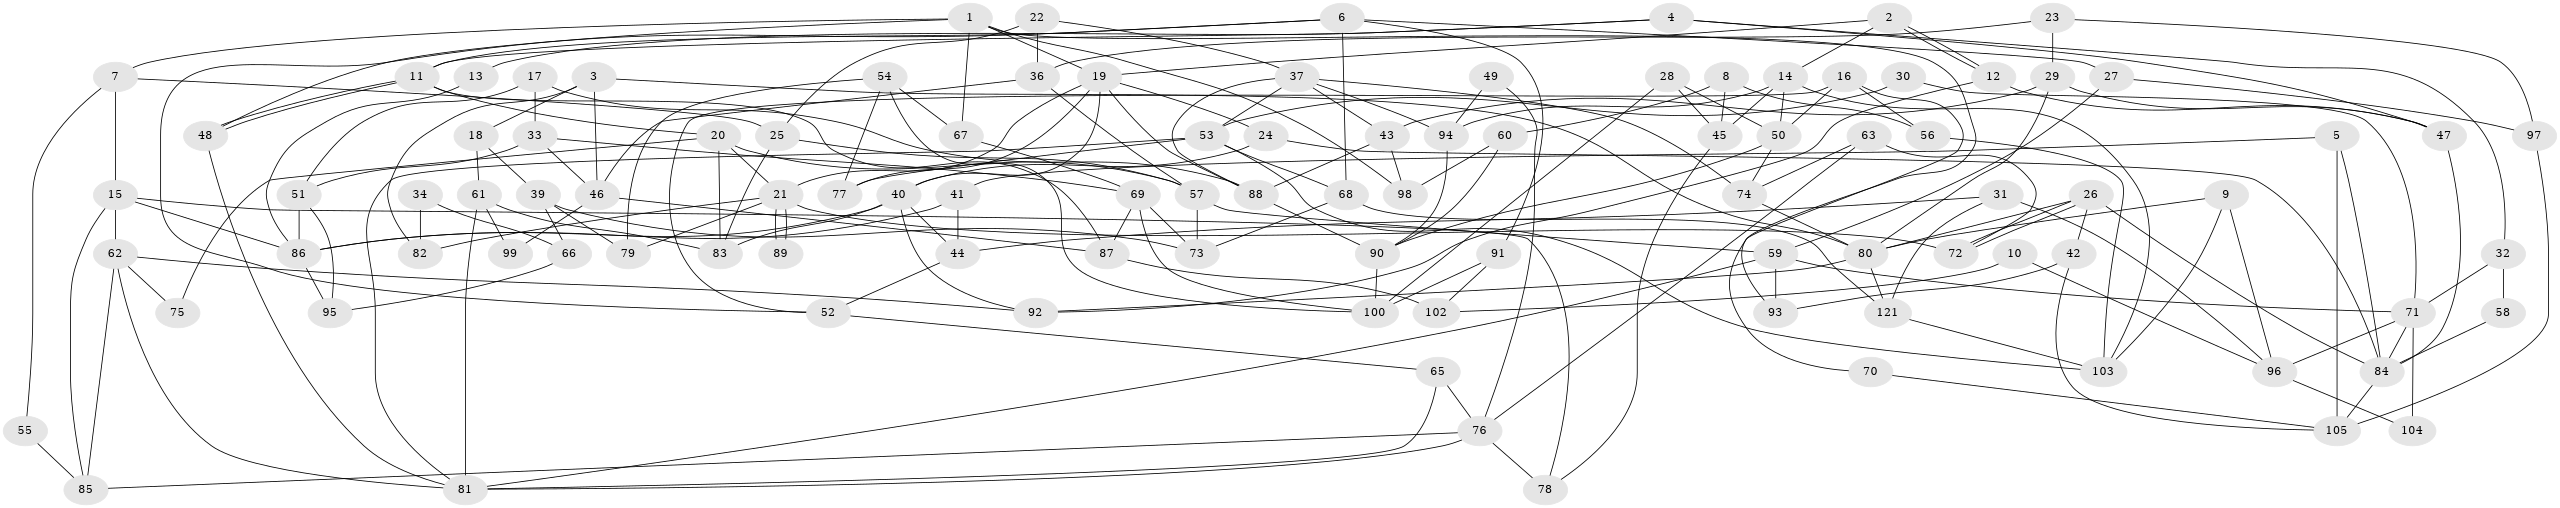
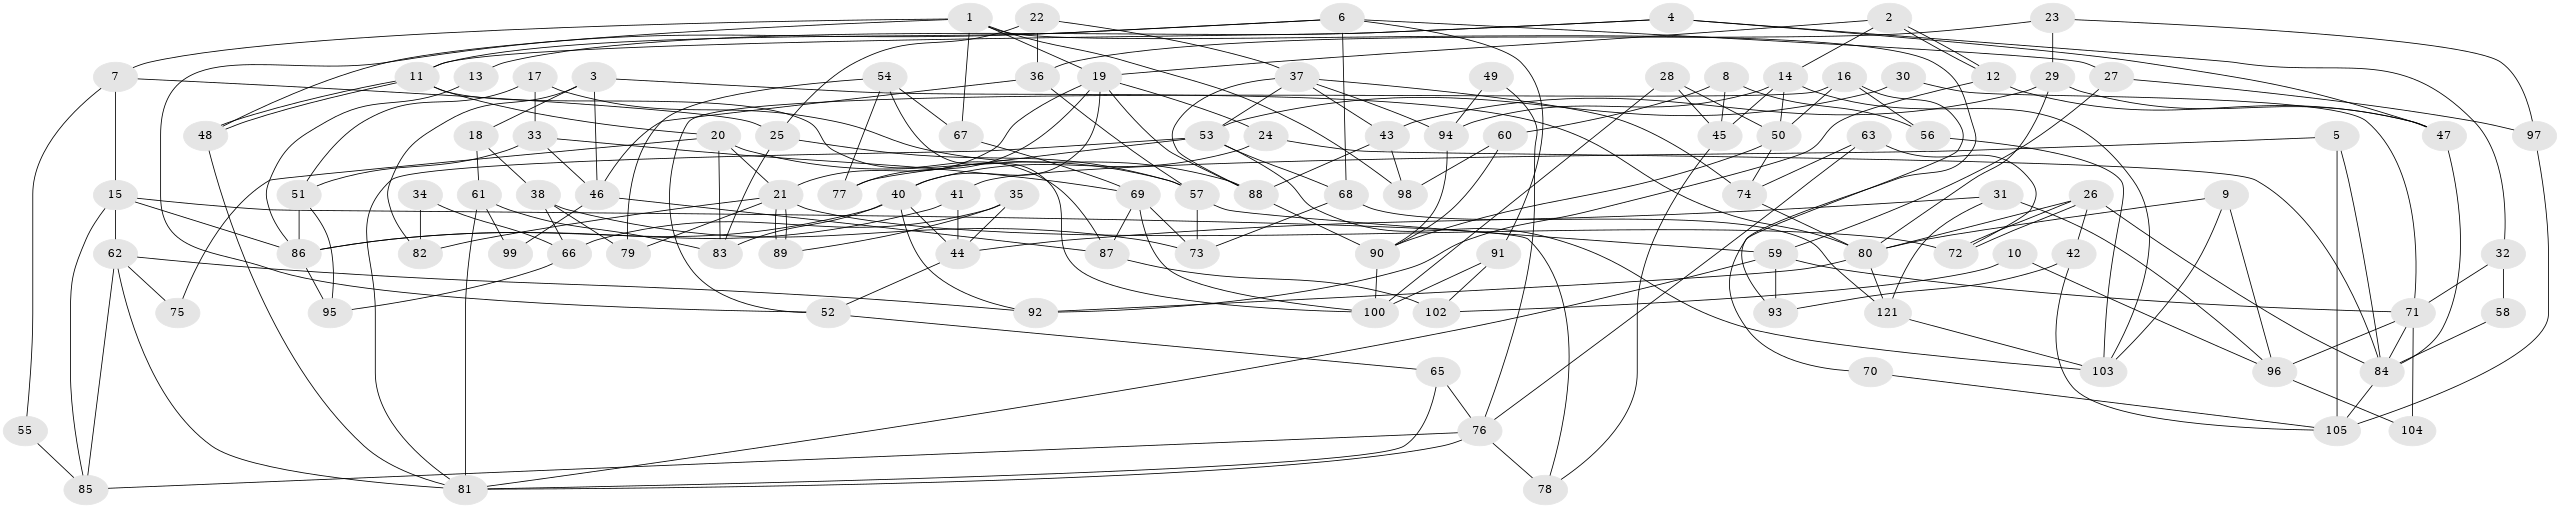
node "39": label "39" -> "38"
node "35": added
